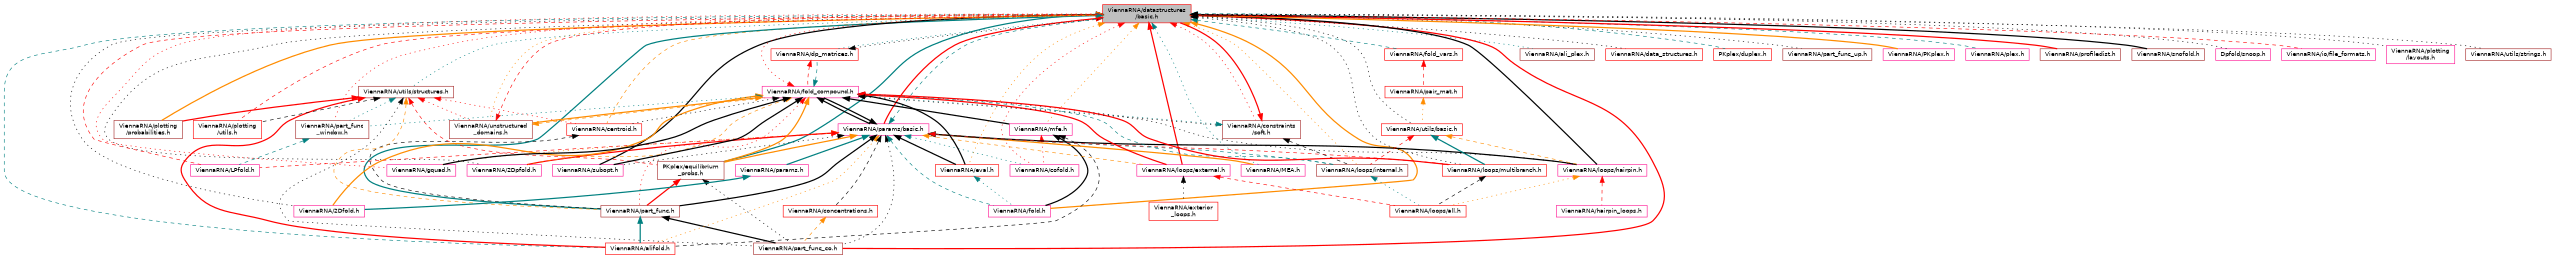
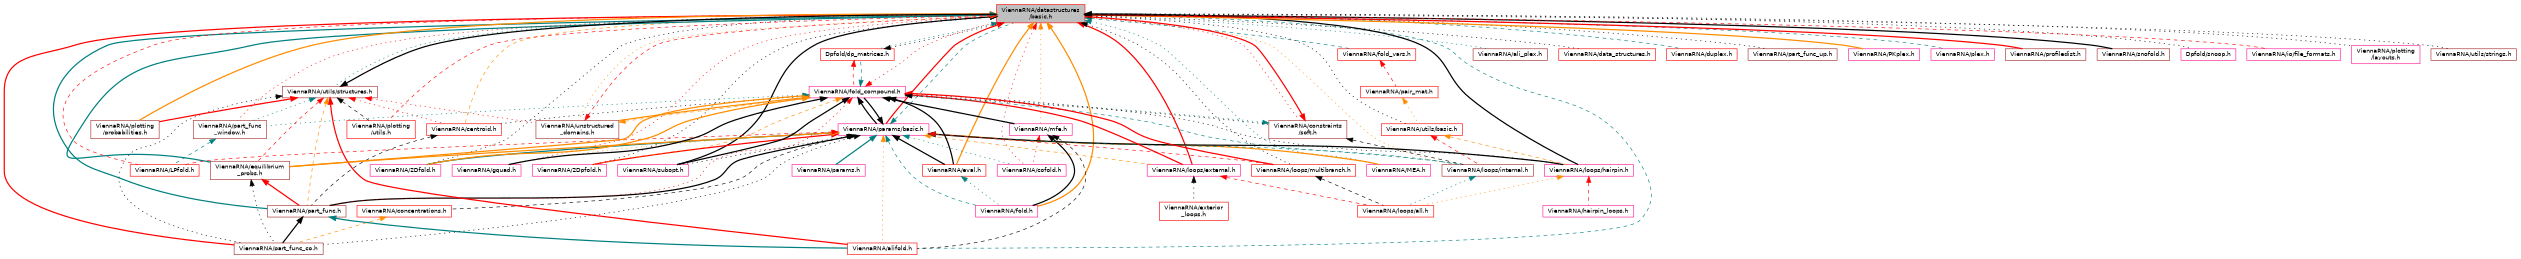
edge "ViennaRNA/datastructures /basic.h" -> "ViennaRNA/utils/structures.h": added
node "ViennaRNA/dp_matrices.h": label "ViennaRNA/dp_matrices.h" -> "Dpfold/dp_matrices.h"
node "PKplex/duplex.h": label "PKplex/duplex.h" -> "ViennaRNA/duplex.h"
edge "ViennaRNA/eval.h" -> "ViennaRNA/datastructures /basic.h": style dotted -> bold
edge "ViennaRNA/loops/multibranch.h" -> "ViennaRNA/utils/basic.h": removed
node "ViennaRNA/LPfold.h": color deeppink -> red
node "PKplex/equilibrium _probs.h": label "PKplex/equilibrium _probs.h" -> "ViennaRNA/equilibrium _probs.h"
edge "ViennaRNA/2Dfold.h" -> "ViennaRNA/params.h": now "ViennaRNA/2Dfold.h" -> "ViennaRNA/params/basic.h"
